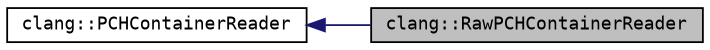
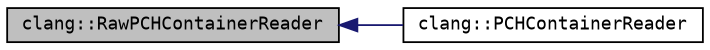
edge "clang::RawPCHContainerReader" -> "clang::PCHContainerReader": reversed
